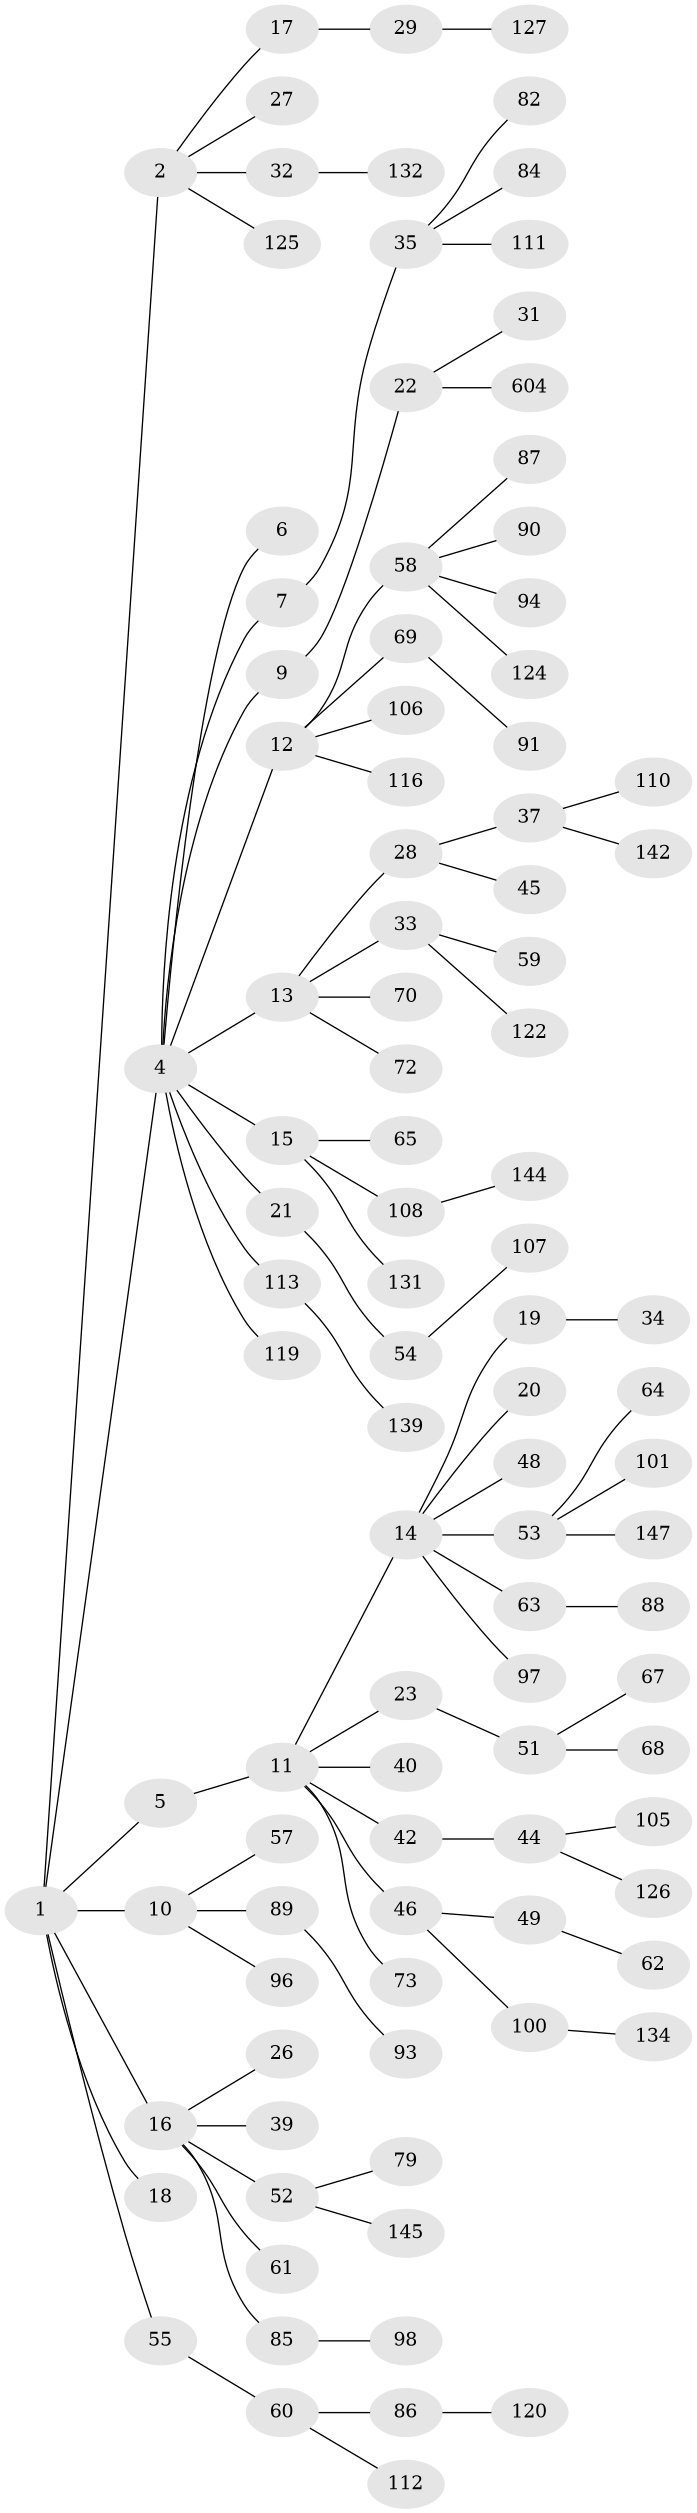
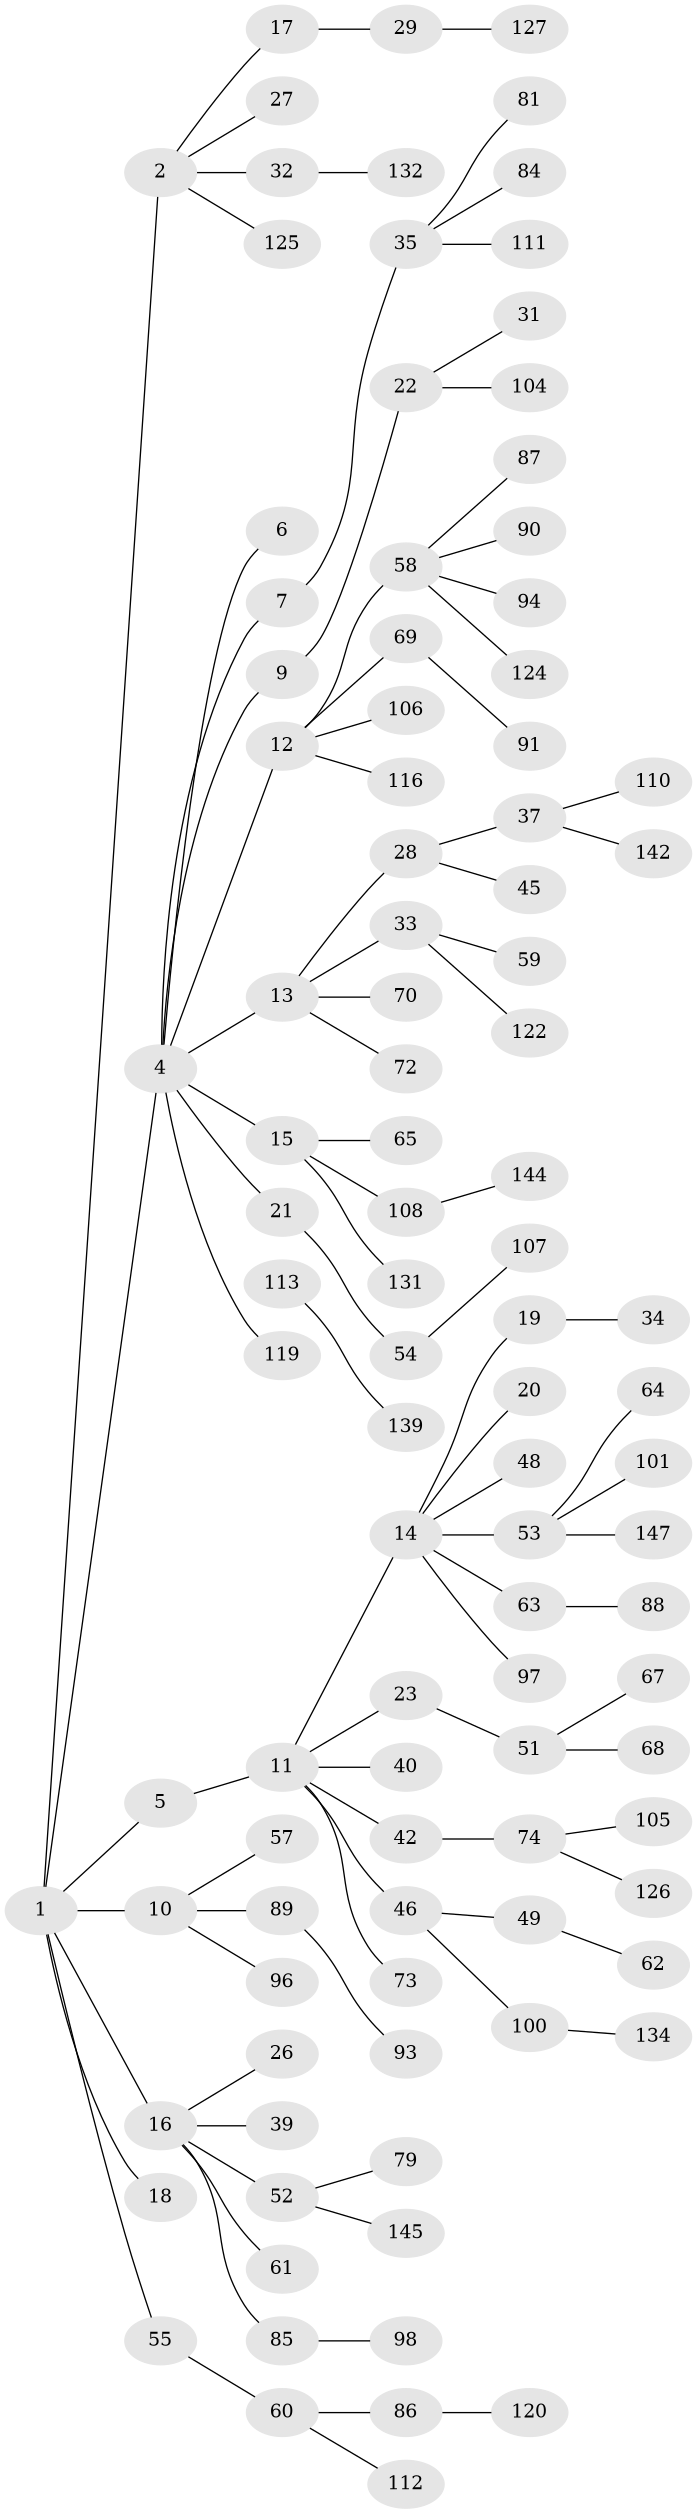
node "82": label "82" -> "81"
node "604": label "604" -> "104"
edge "4" -- "113": removed
node "44": label "44" -> "74"
